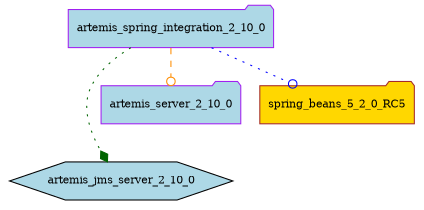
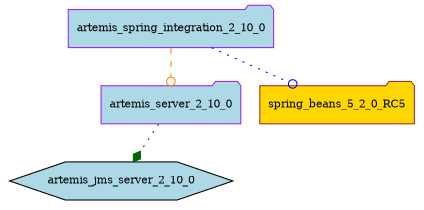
edge "artemis_spring_integration_2_10_0" -> "artemis_jms_server_2_10_0": now "artemis_server_2_10_0" -> "artemis_jms_server_2_10_0"
